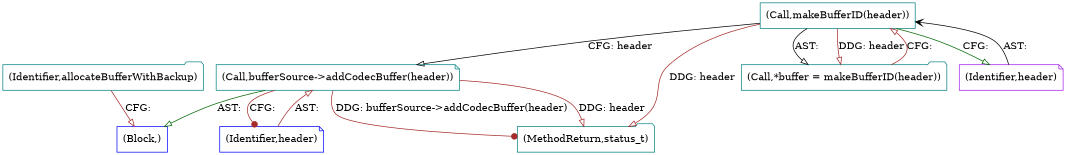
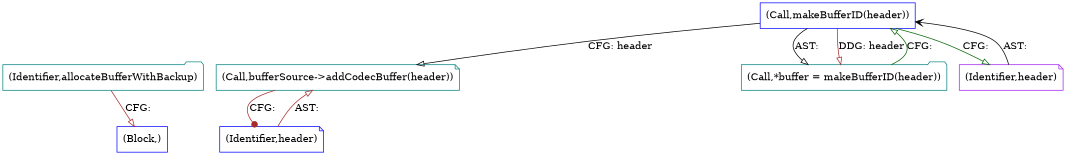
node "(Call,makeBufferID(header))": color teal -> blue
edge "(Call,*buffer = makeBufferID(header))" -> "(Call,makeBufferID(header))": color brown -> darkgreen
edge "(Call,bufferSource->addCodecBuffer(header))" -> "(Block,)": removed, label "AST:"
node "(MethodReturn,status_t)": removed
